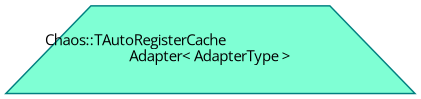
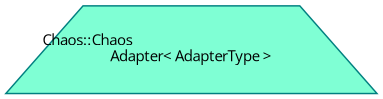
node "Chaos::TAutoRegisterCache Adapter< AdapterType >": label "Chaos::TAutoRegisterCache Adapter< AdapterType >" -> "Chaos::Chaos Adapter< AdapterType >"
